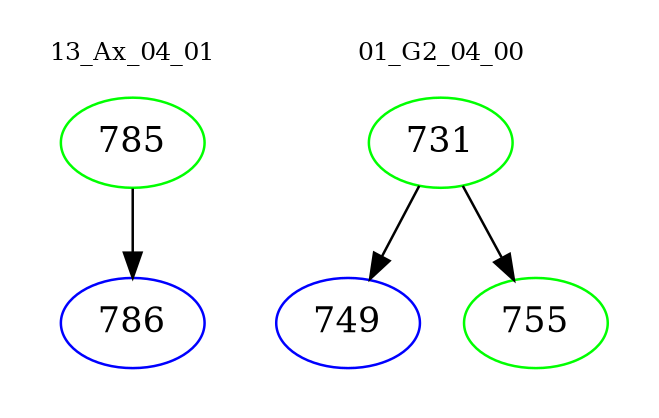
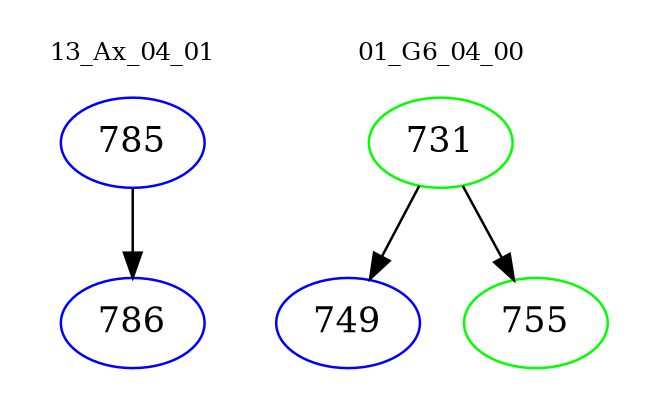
cluster "01_G2_04_00": label "01_G2_04_00" -> "01_G6_04_00"
node "785": color green -> blue
